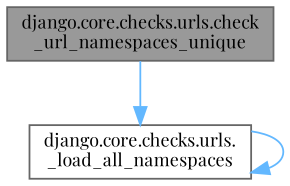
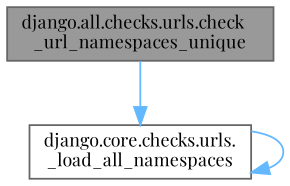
node "django.core.checks.urls.check _url_namespaces_unique": label "django.core.checks.urls.check _url_namespaces_unique" -> "django.all.checks.urls.check _url_namespaces_unique"
